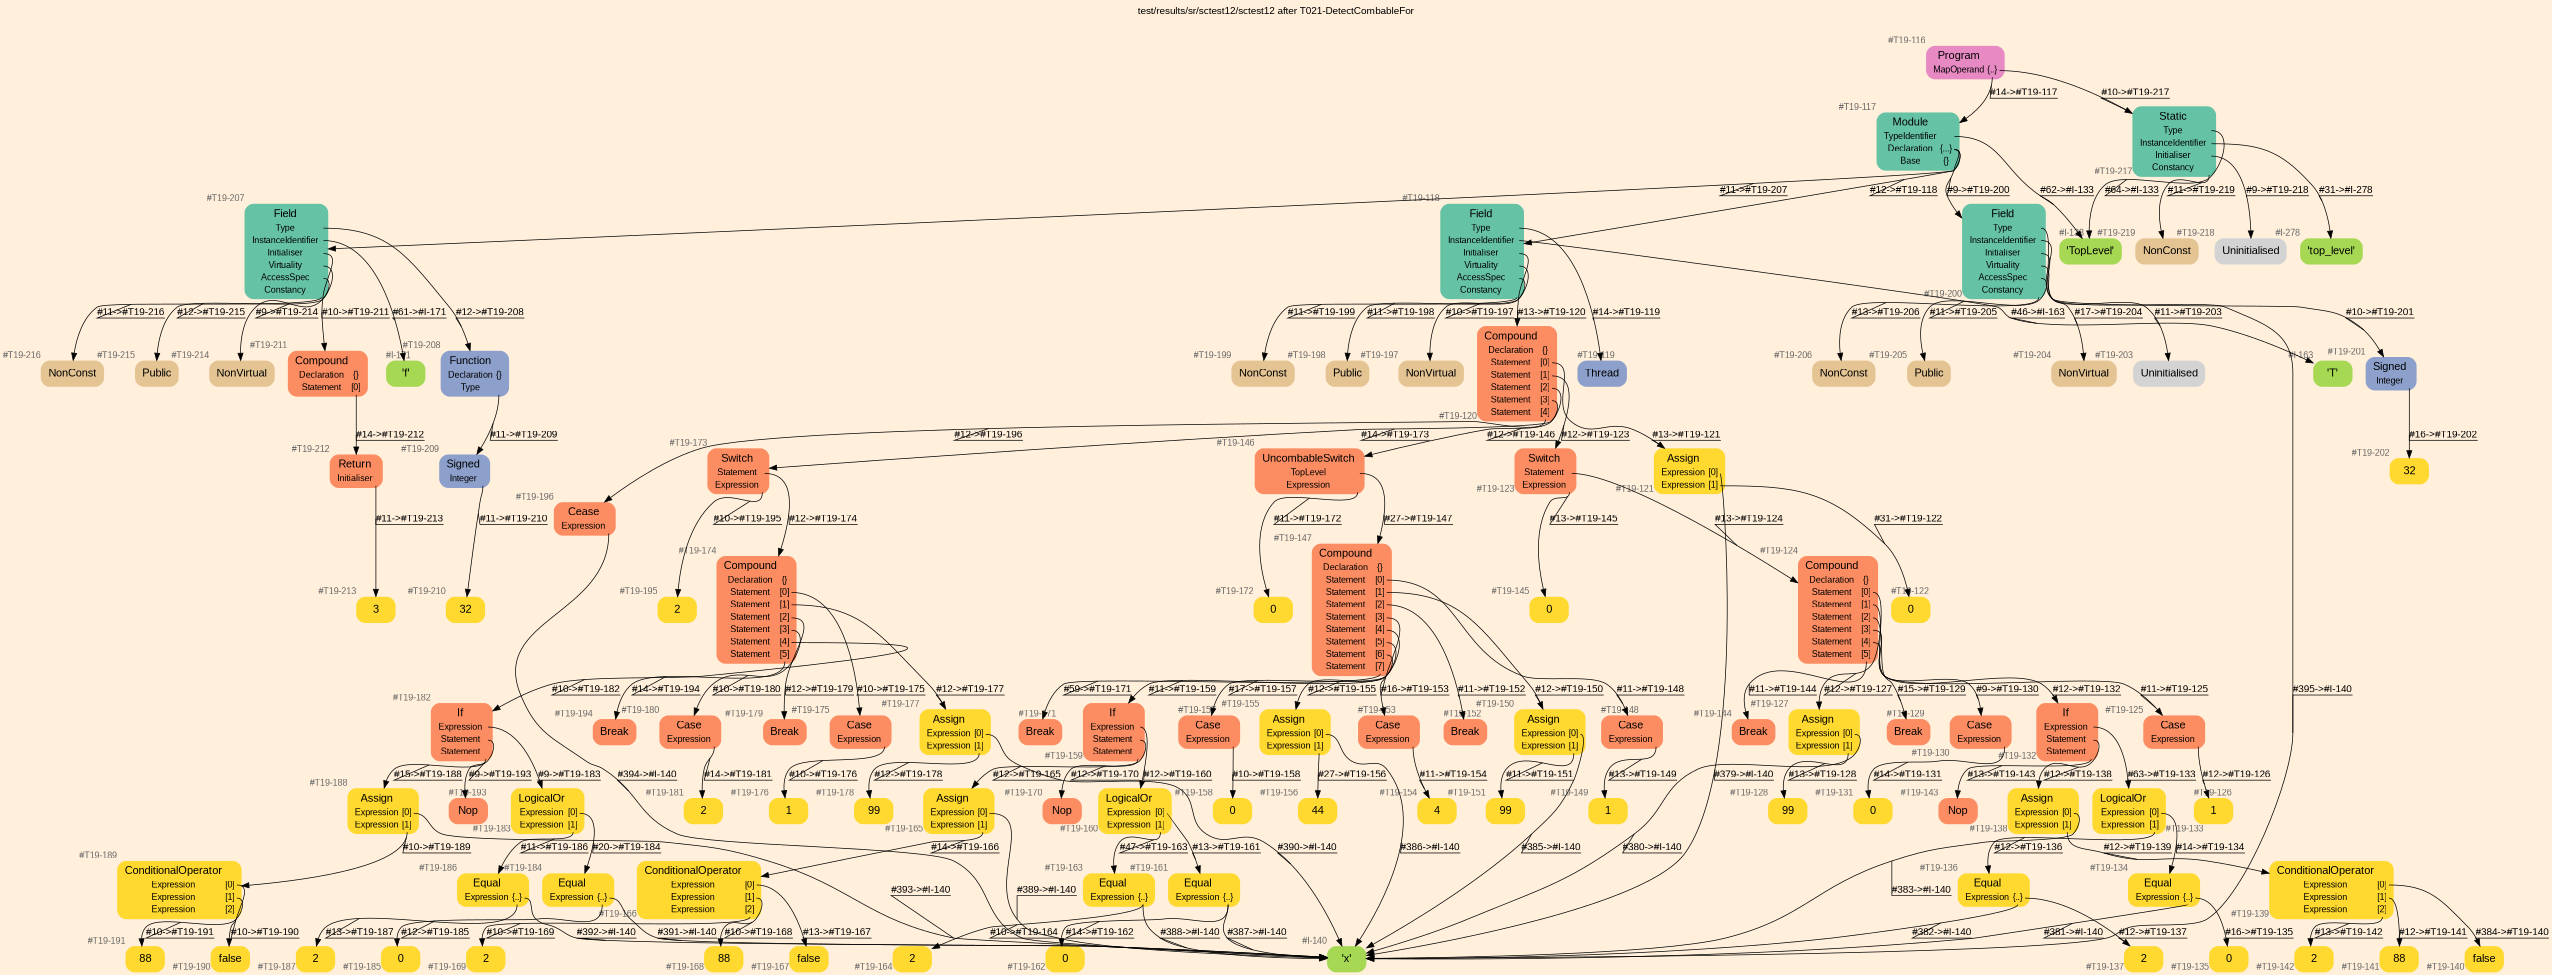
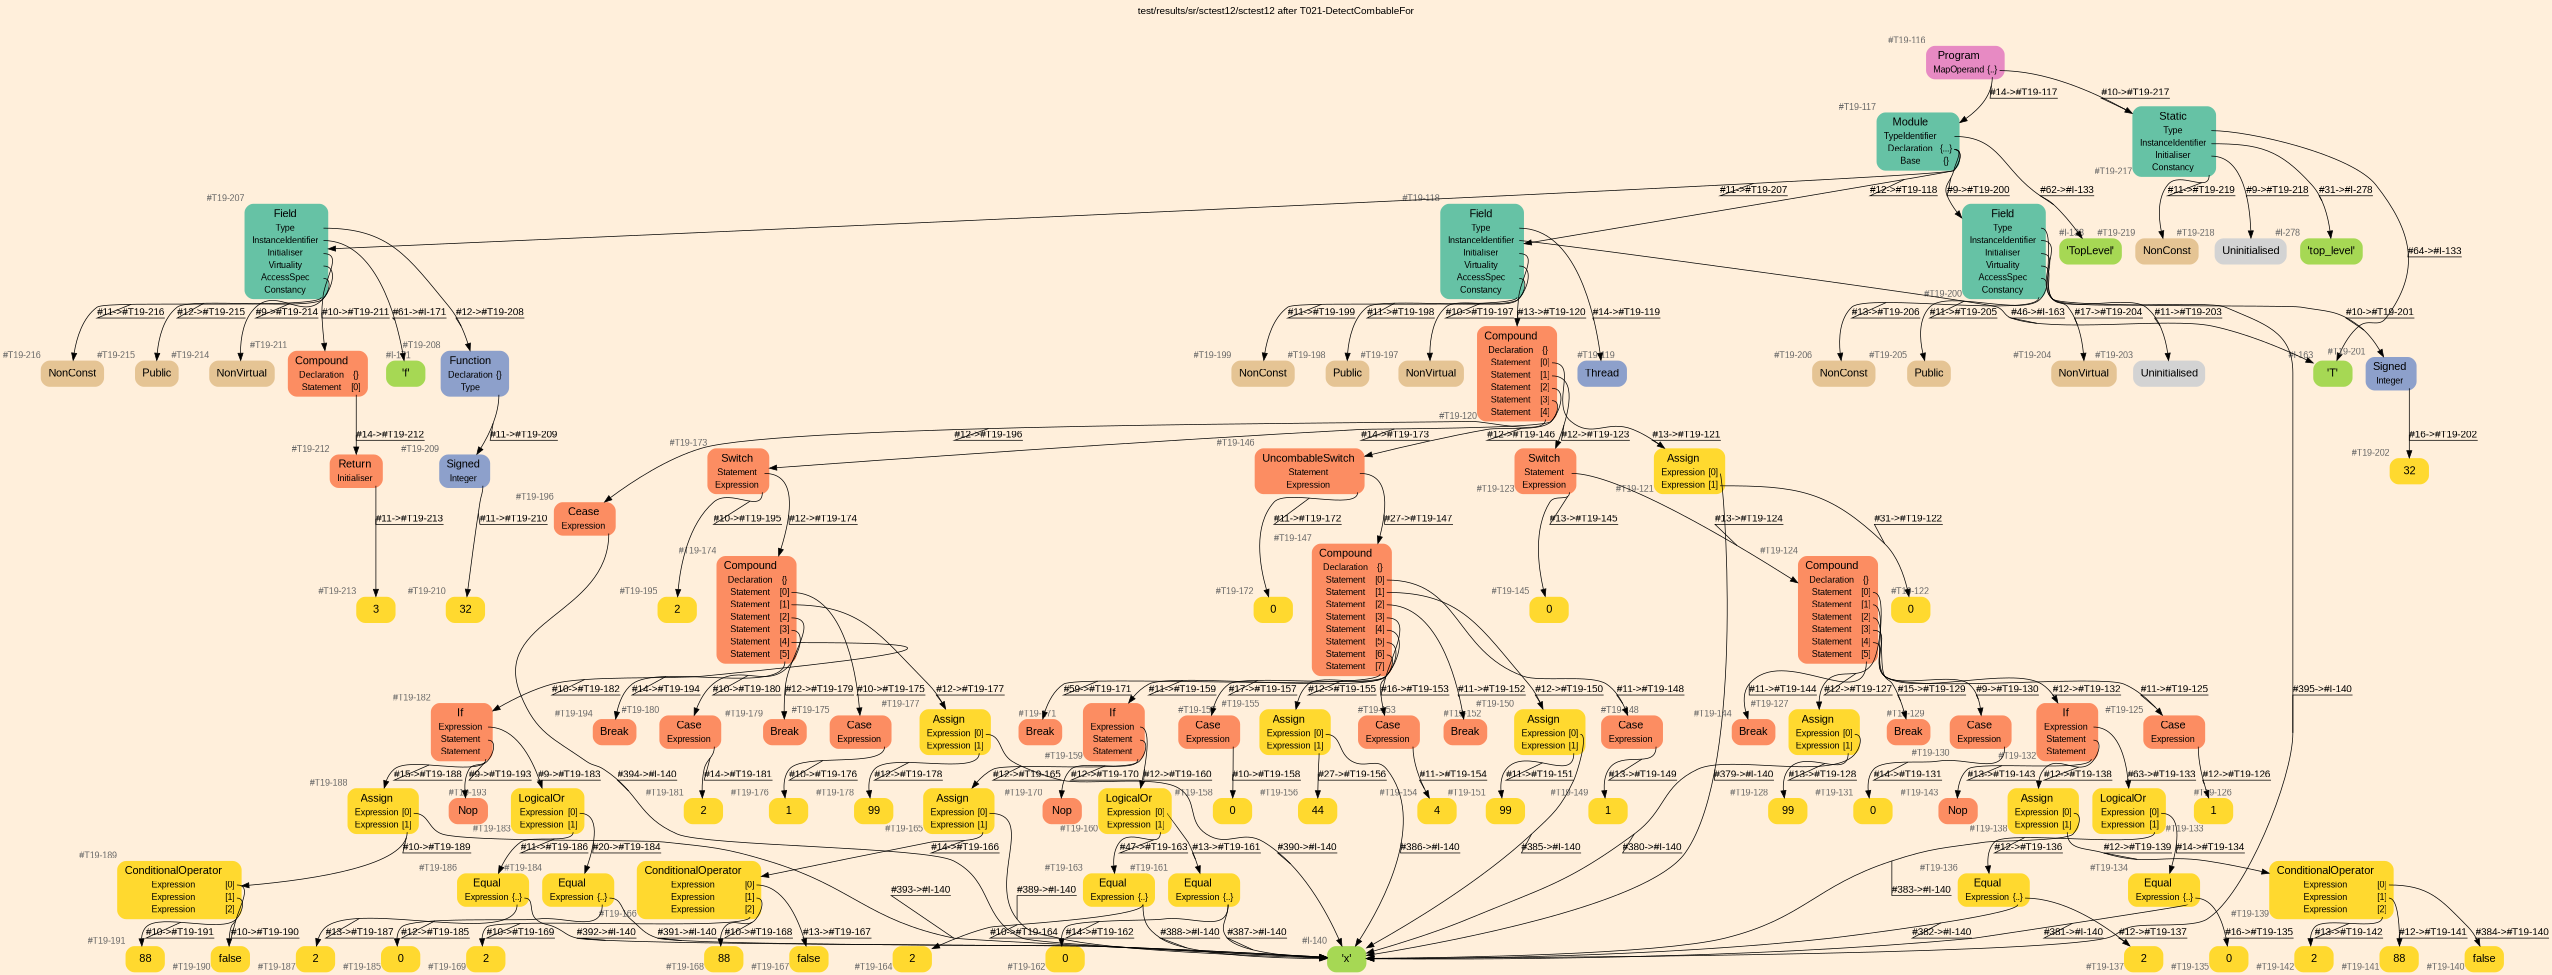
edge "Static" -> "'TopLevel'": now "Static" -> "'T'"
node "UncombableSwitch": text "TopLevel" -> "Statement"
